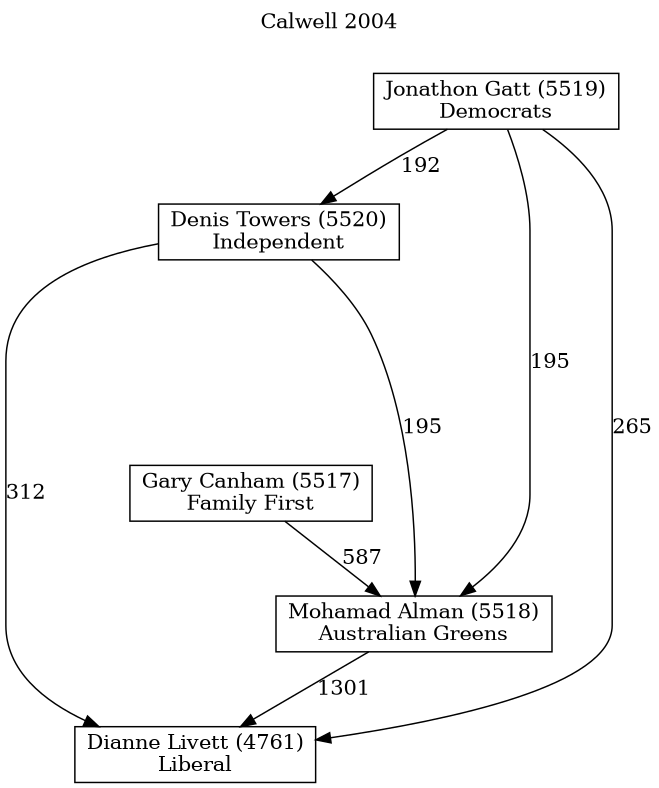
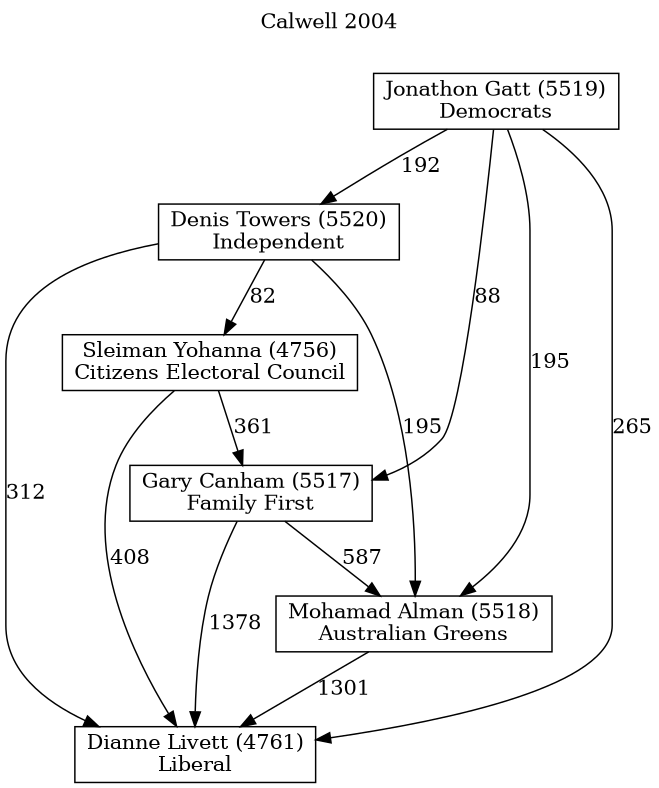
edge "Jonathon Gatt (5519) Democrats" -> "Gary Canham (5517) Family First": added, label "88"
node "Sleiman Yohanna (4756) Citizens Electoral Council": added
edge "Gary Canham (5517) Family First" -> "Dianne Livett (4761) Liberal": added, label "1378"
